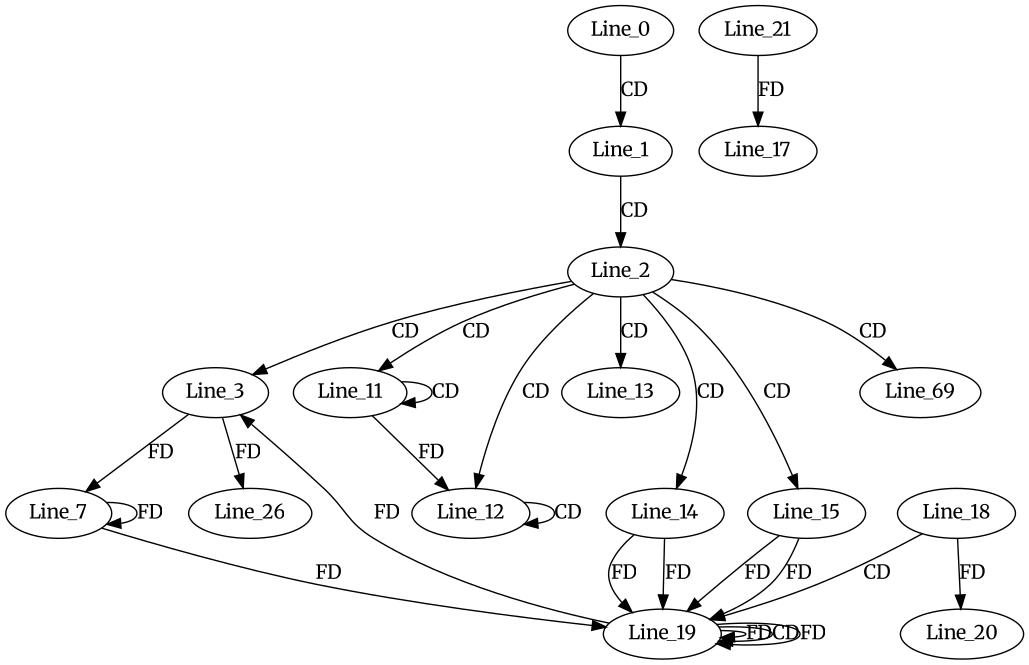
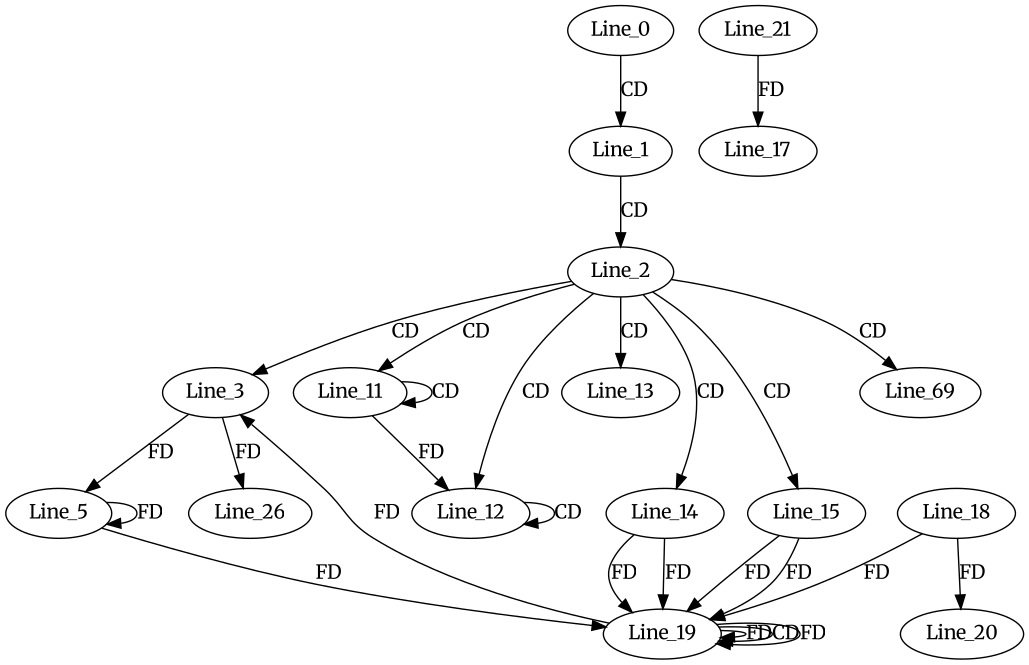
node "Line_7": label "Line_7" -> "Line_5"
edge "Line_18" -> "Line_19": label "CD" -> "FD"
